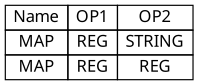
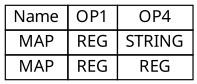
node "Name": text "OP2" -> "OP4"
